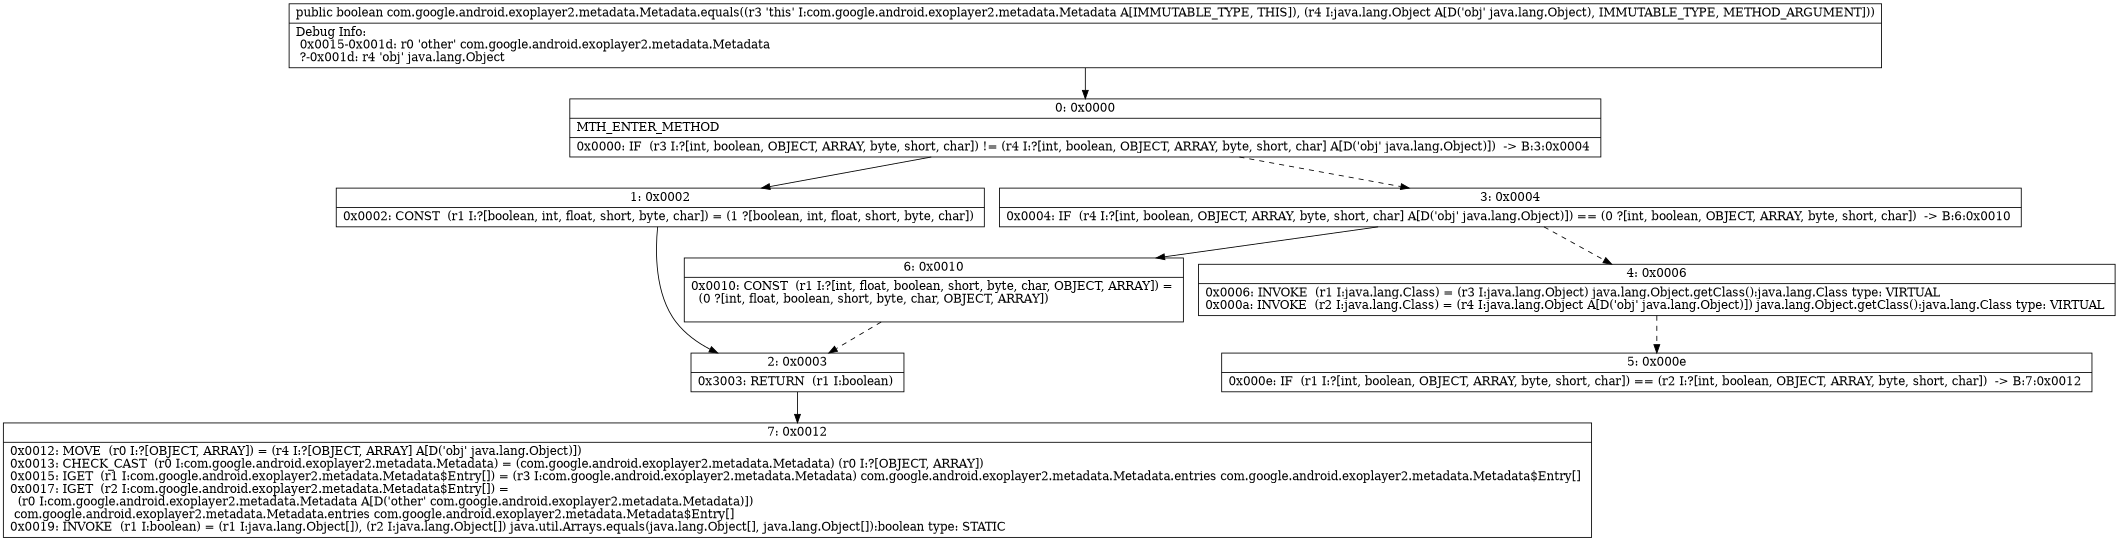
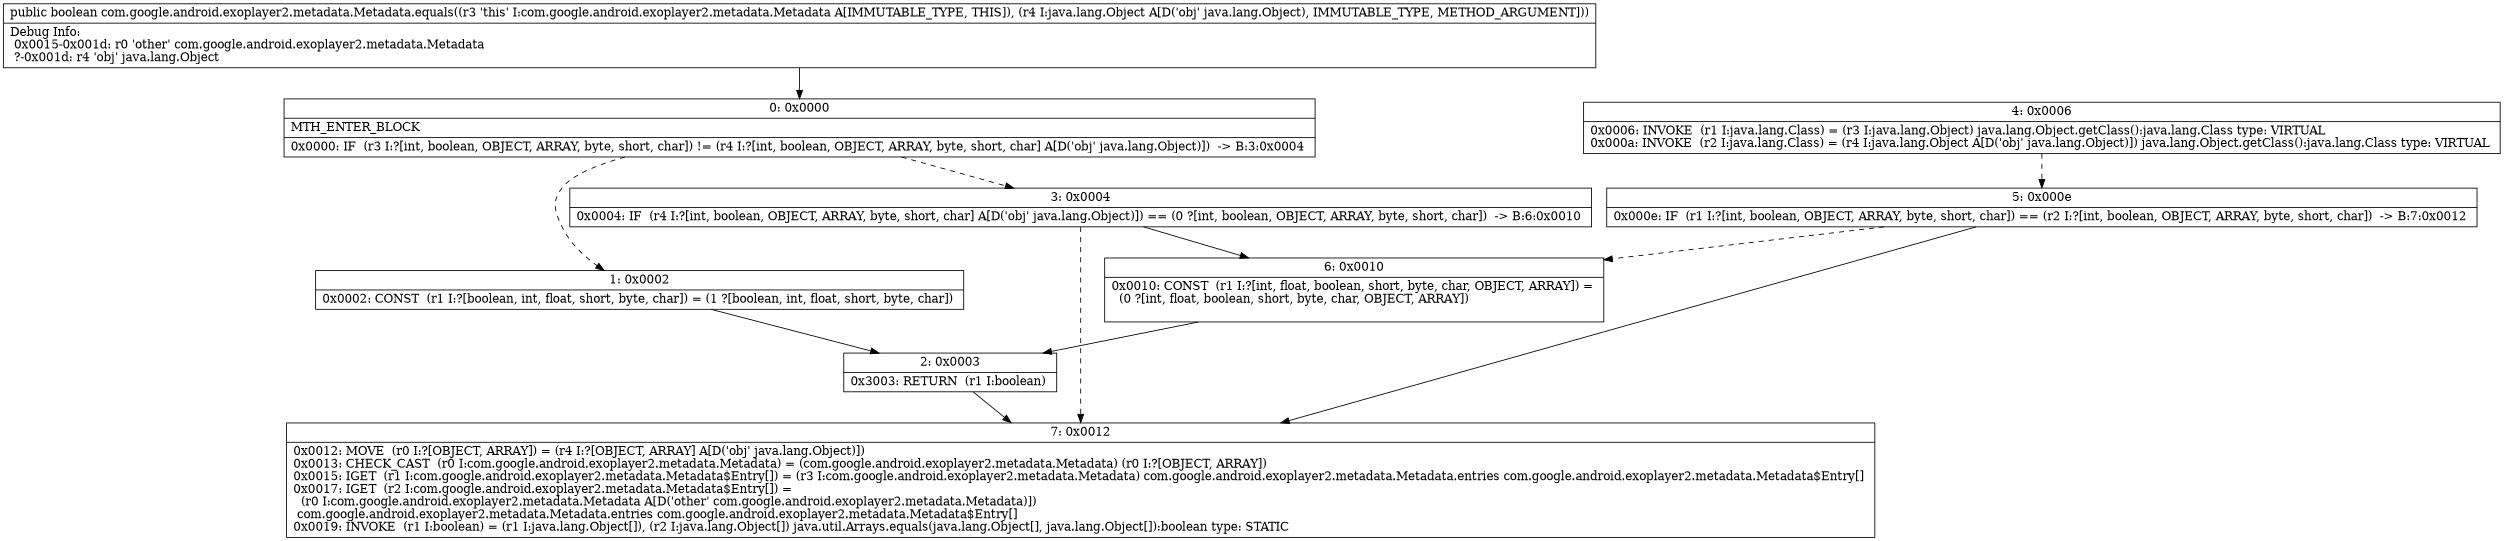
node "0: 0x0000": text "MTH_ENTER_METHOD" -> "MTH_ENTER_BLOCK"
edge "0: 0x0000" -> "1: 0x0002": style solid -> dashed
edge "3: 0x0004" -> "4: 0x0006": now "3: 0x0004" -> "7: 0x0012"
edge "5: 0x000e" -> "6: 0x0010": added
edge "5: 0x000e" -> "7: 0x0012": added
edge "6: 0x0010" -> "2: 0x0003": style dashed -> solid
